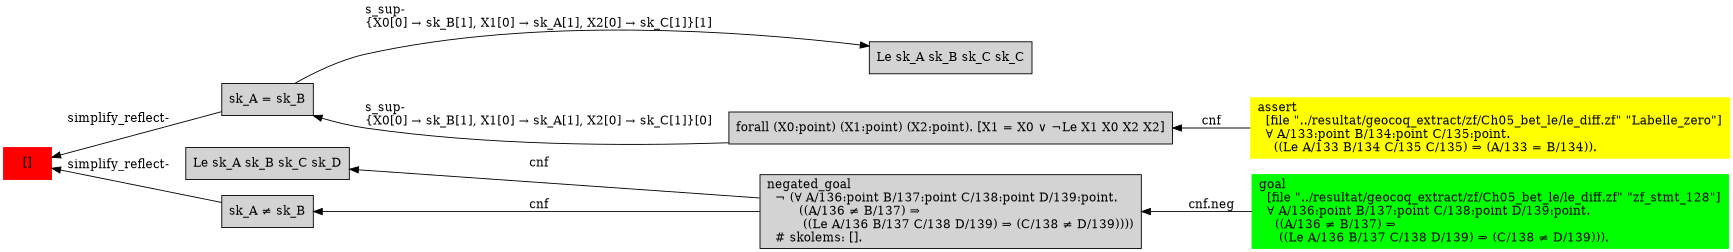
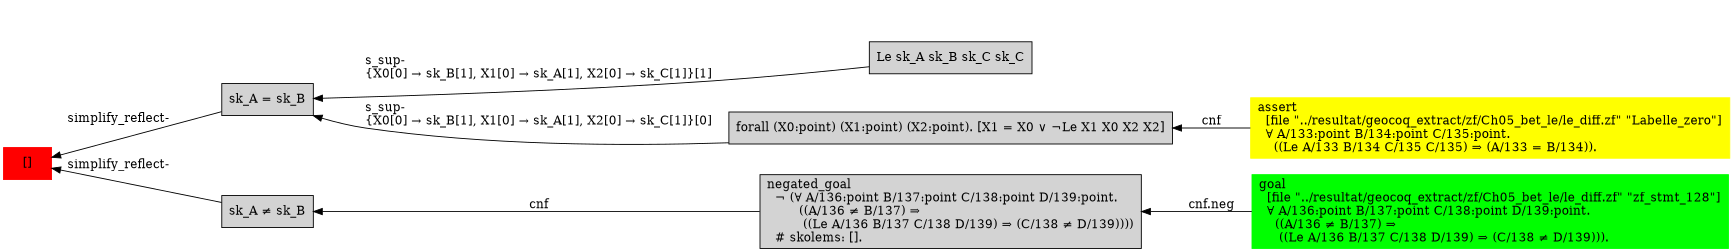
edge "sk_A = sk_B" -> "Le sk_A sk_B sk_C sk_C": reversed
node "Le sk_A sk_B sk_C sk_D": removed
